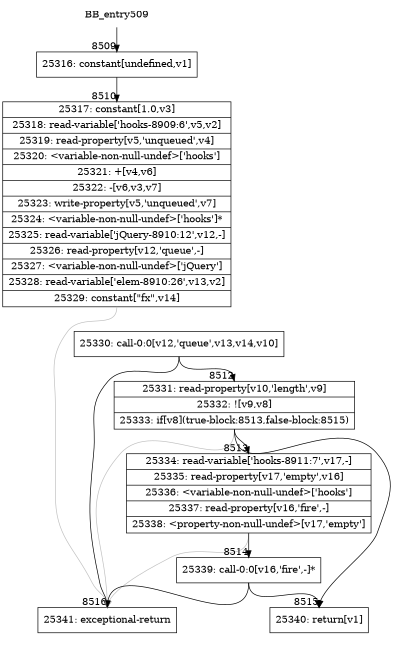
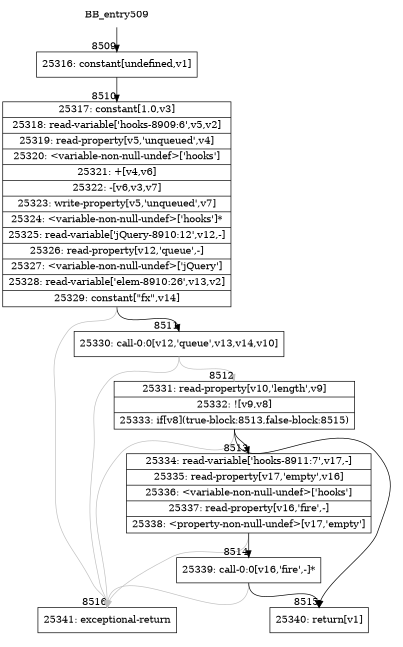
edge "25317: constant[1.0,v3]" -> "25330: call-0:0[v12,'queue',v13,v14,v10]": added
edge "25330: call-0:0[v12,'queue',v13,v14,v10]" -> "25331: read-property[v10,'length',v9]": color black -> gray
edge "25330: call-0:0[v12,'queue',v13,v14,v10]" -> "25341: exceptional-return": color black -> gray
edge "25339: call-0:0[v16,'fire',-]*" -> "25341: exceptional-return": color black -> gray
